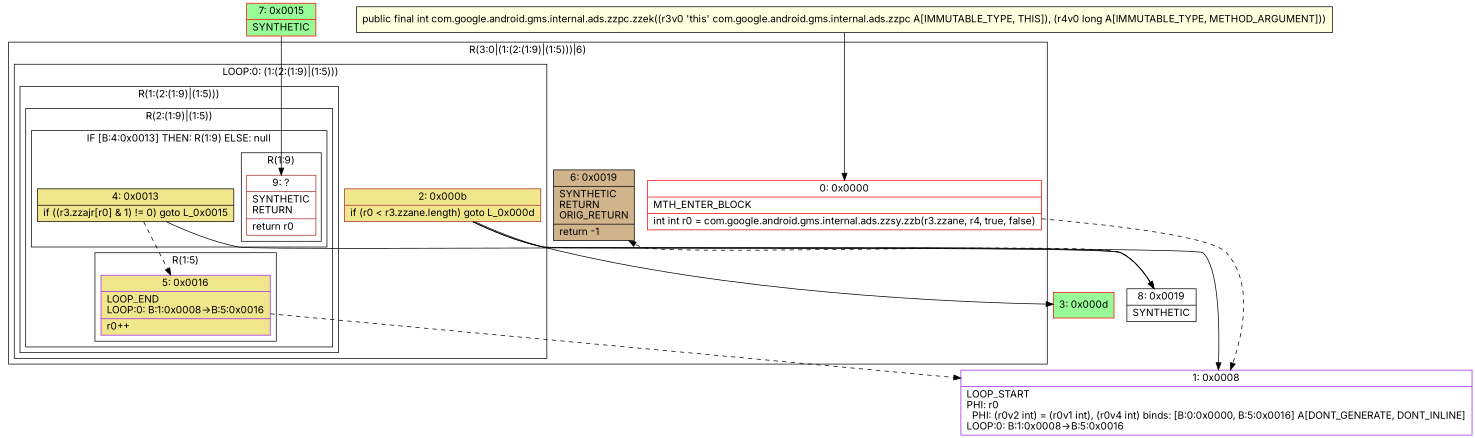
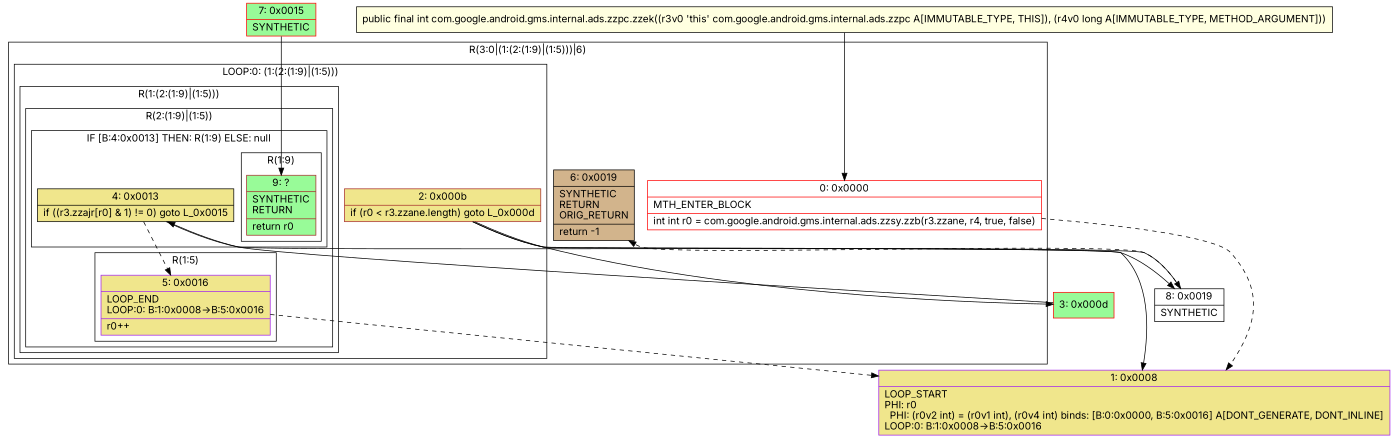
node "9: ?": fillcolor white -> palegreen
edge "3: 0x000d" -> "4: 0x0013": added
node "1: 0x0008": fillcolor white -> khaki
